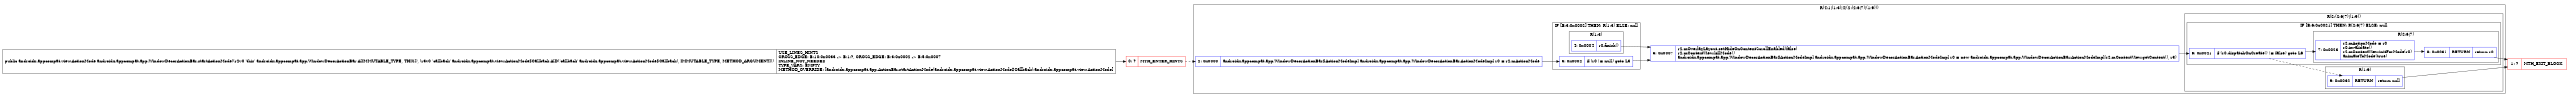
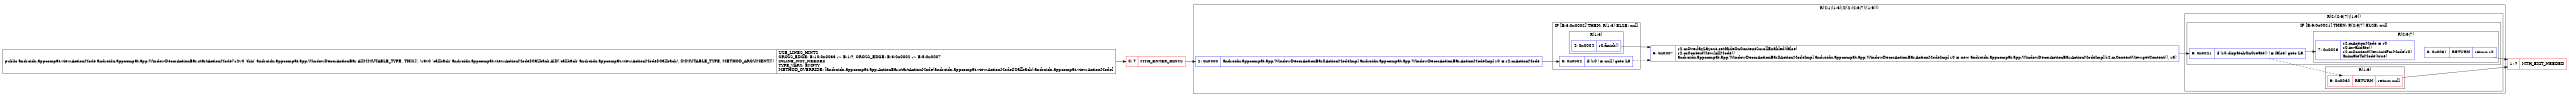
edge "7: 0x0023" -> "8: 0x0031": removed
edge "3: 0x0002" -> "5: 0x0007": style solid -> dashed
edge "0: ?" -> "2: 0x0000": style dashed -> solid
node "1: ?": text "MTH_EXIT_BLOCK" -> "MTH_EXIT_NEEDED"
node "9: 0x0032": color blue -> red
